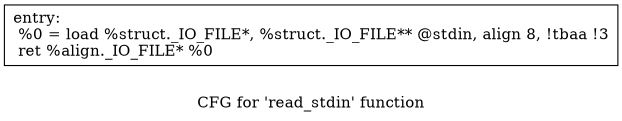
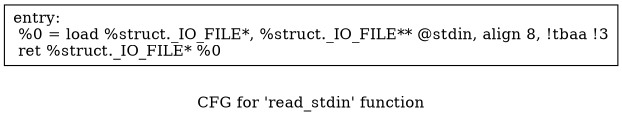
node "entry:": text "ret %align._IO_FILE* %0" -> "ret %struct._IO_FILE* %0"
